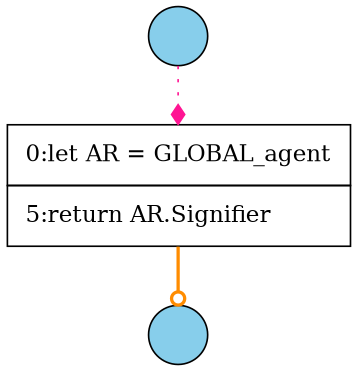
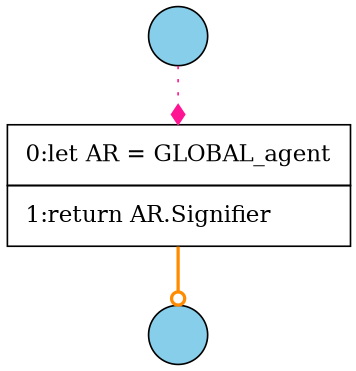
node "0:let AR = GLOBAL_agent": text "5:return AR.Signifier" -> "1:return AR.Signifier"
